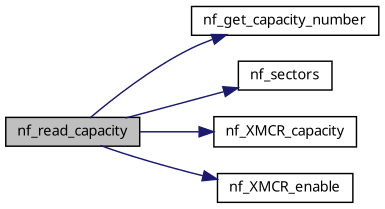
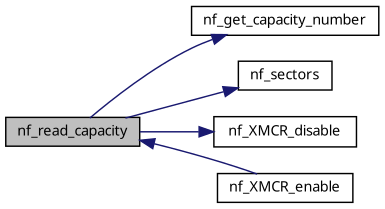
node "nf_XMCR_capacity": label "nf_XMCR_capacity" -> "nf_XMCR_disable"
edge "nf_read_capacity" -> "nf_XMCR_enable": reversed
